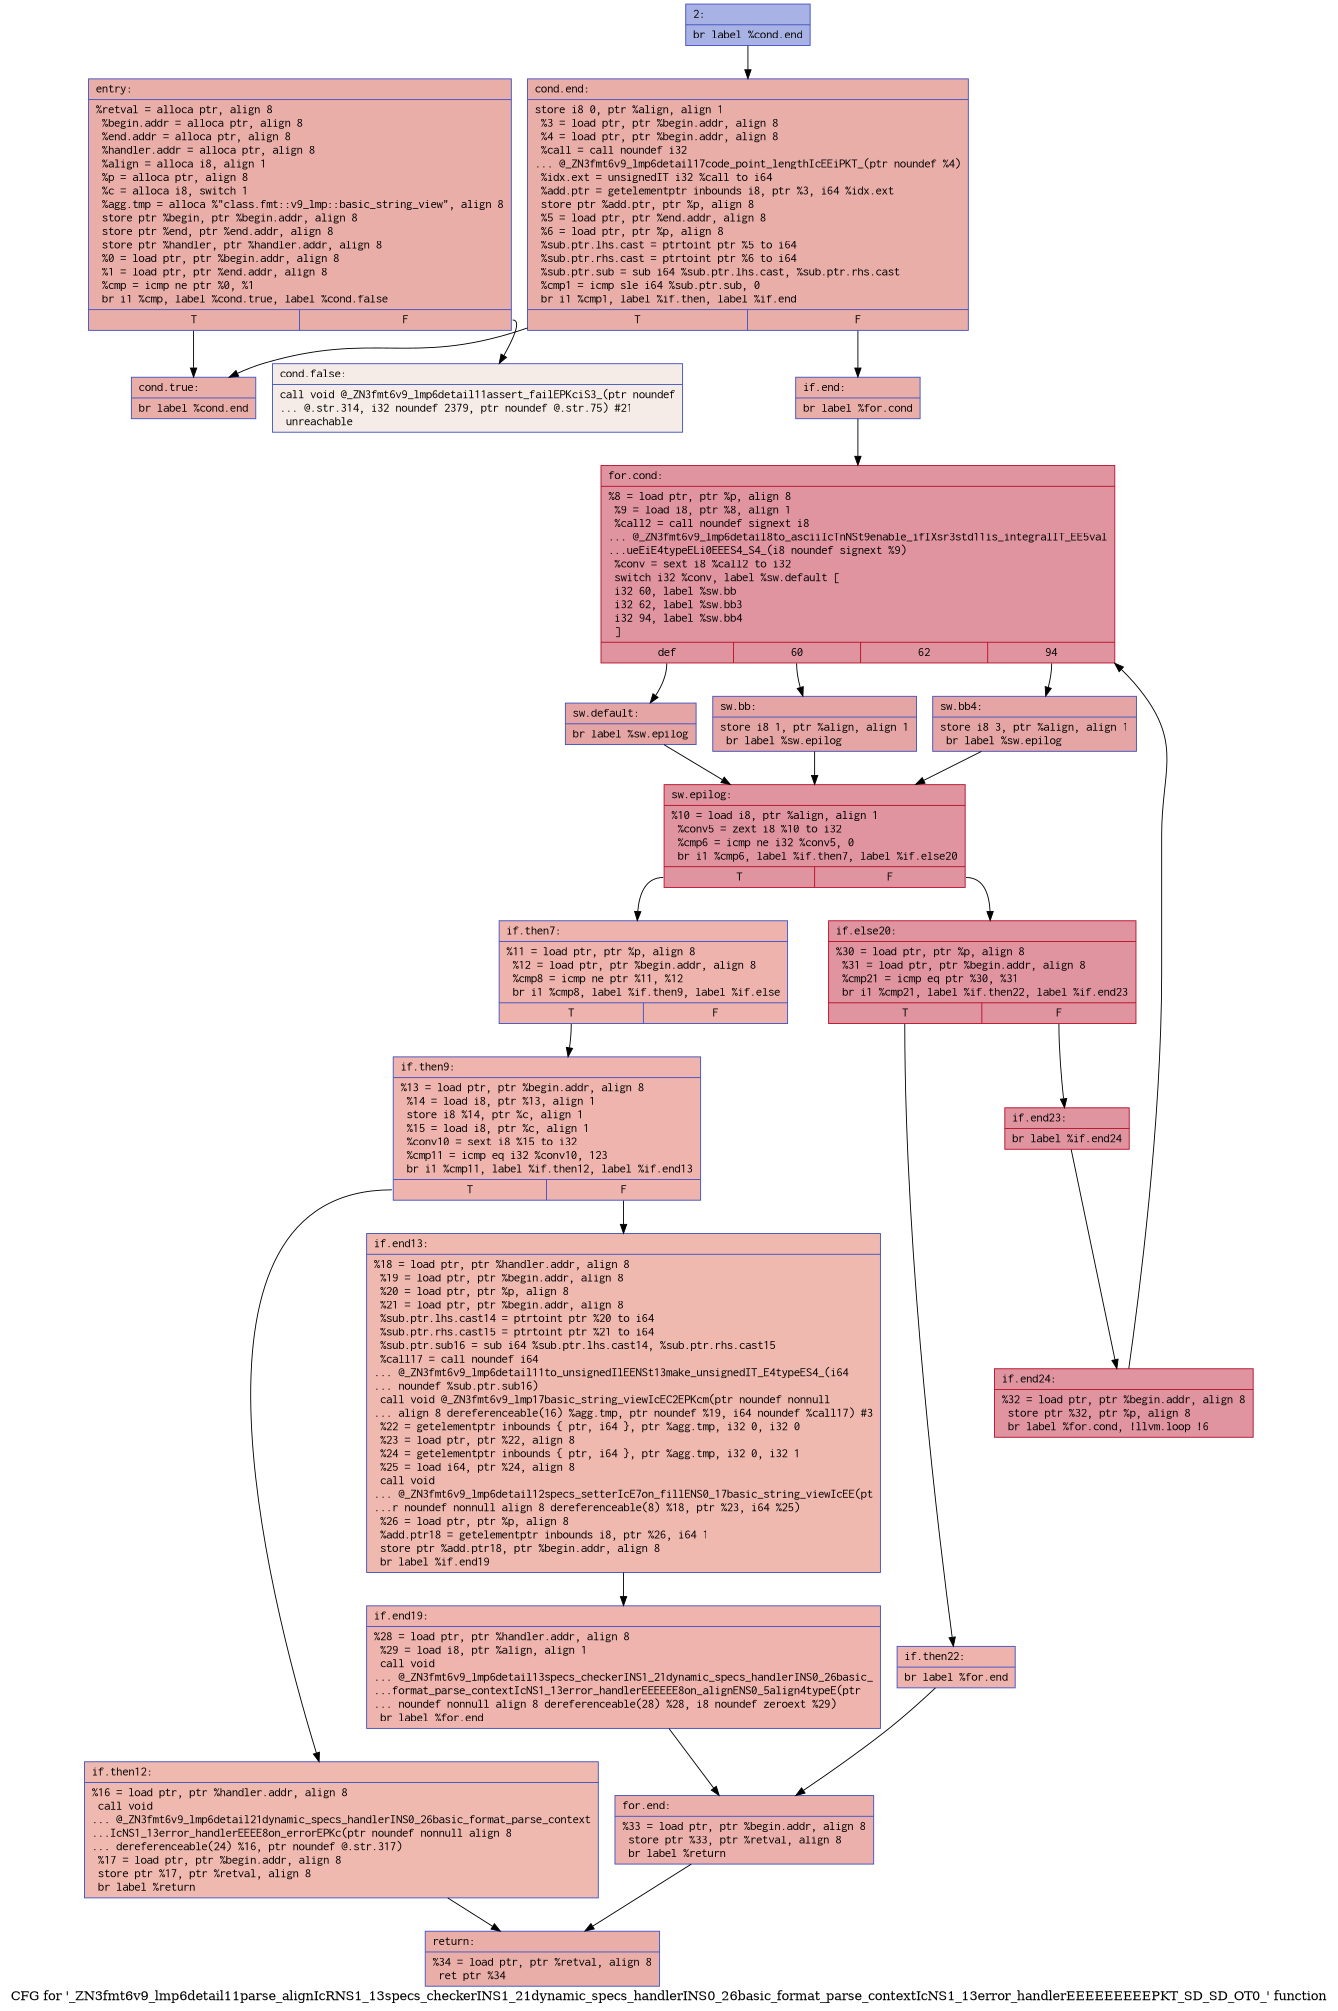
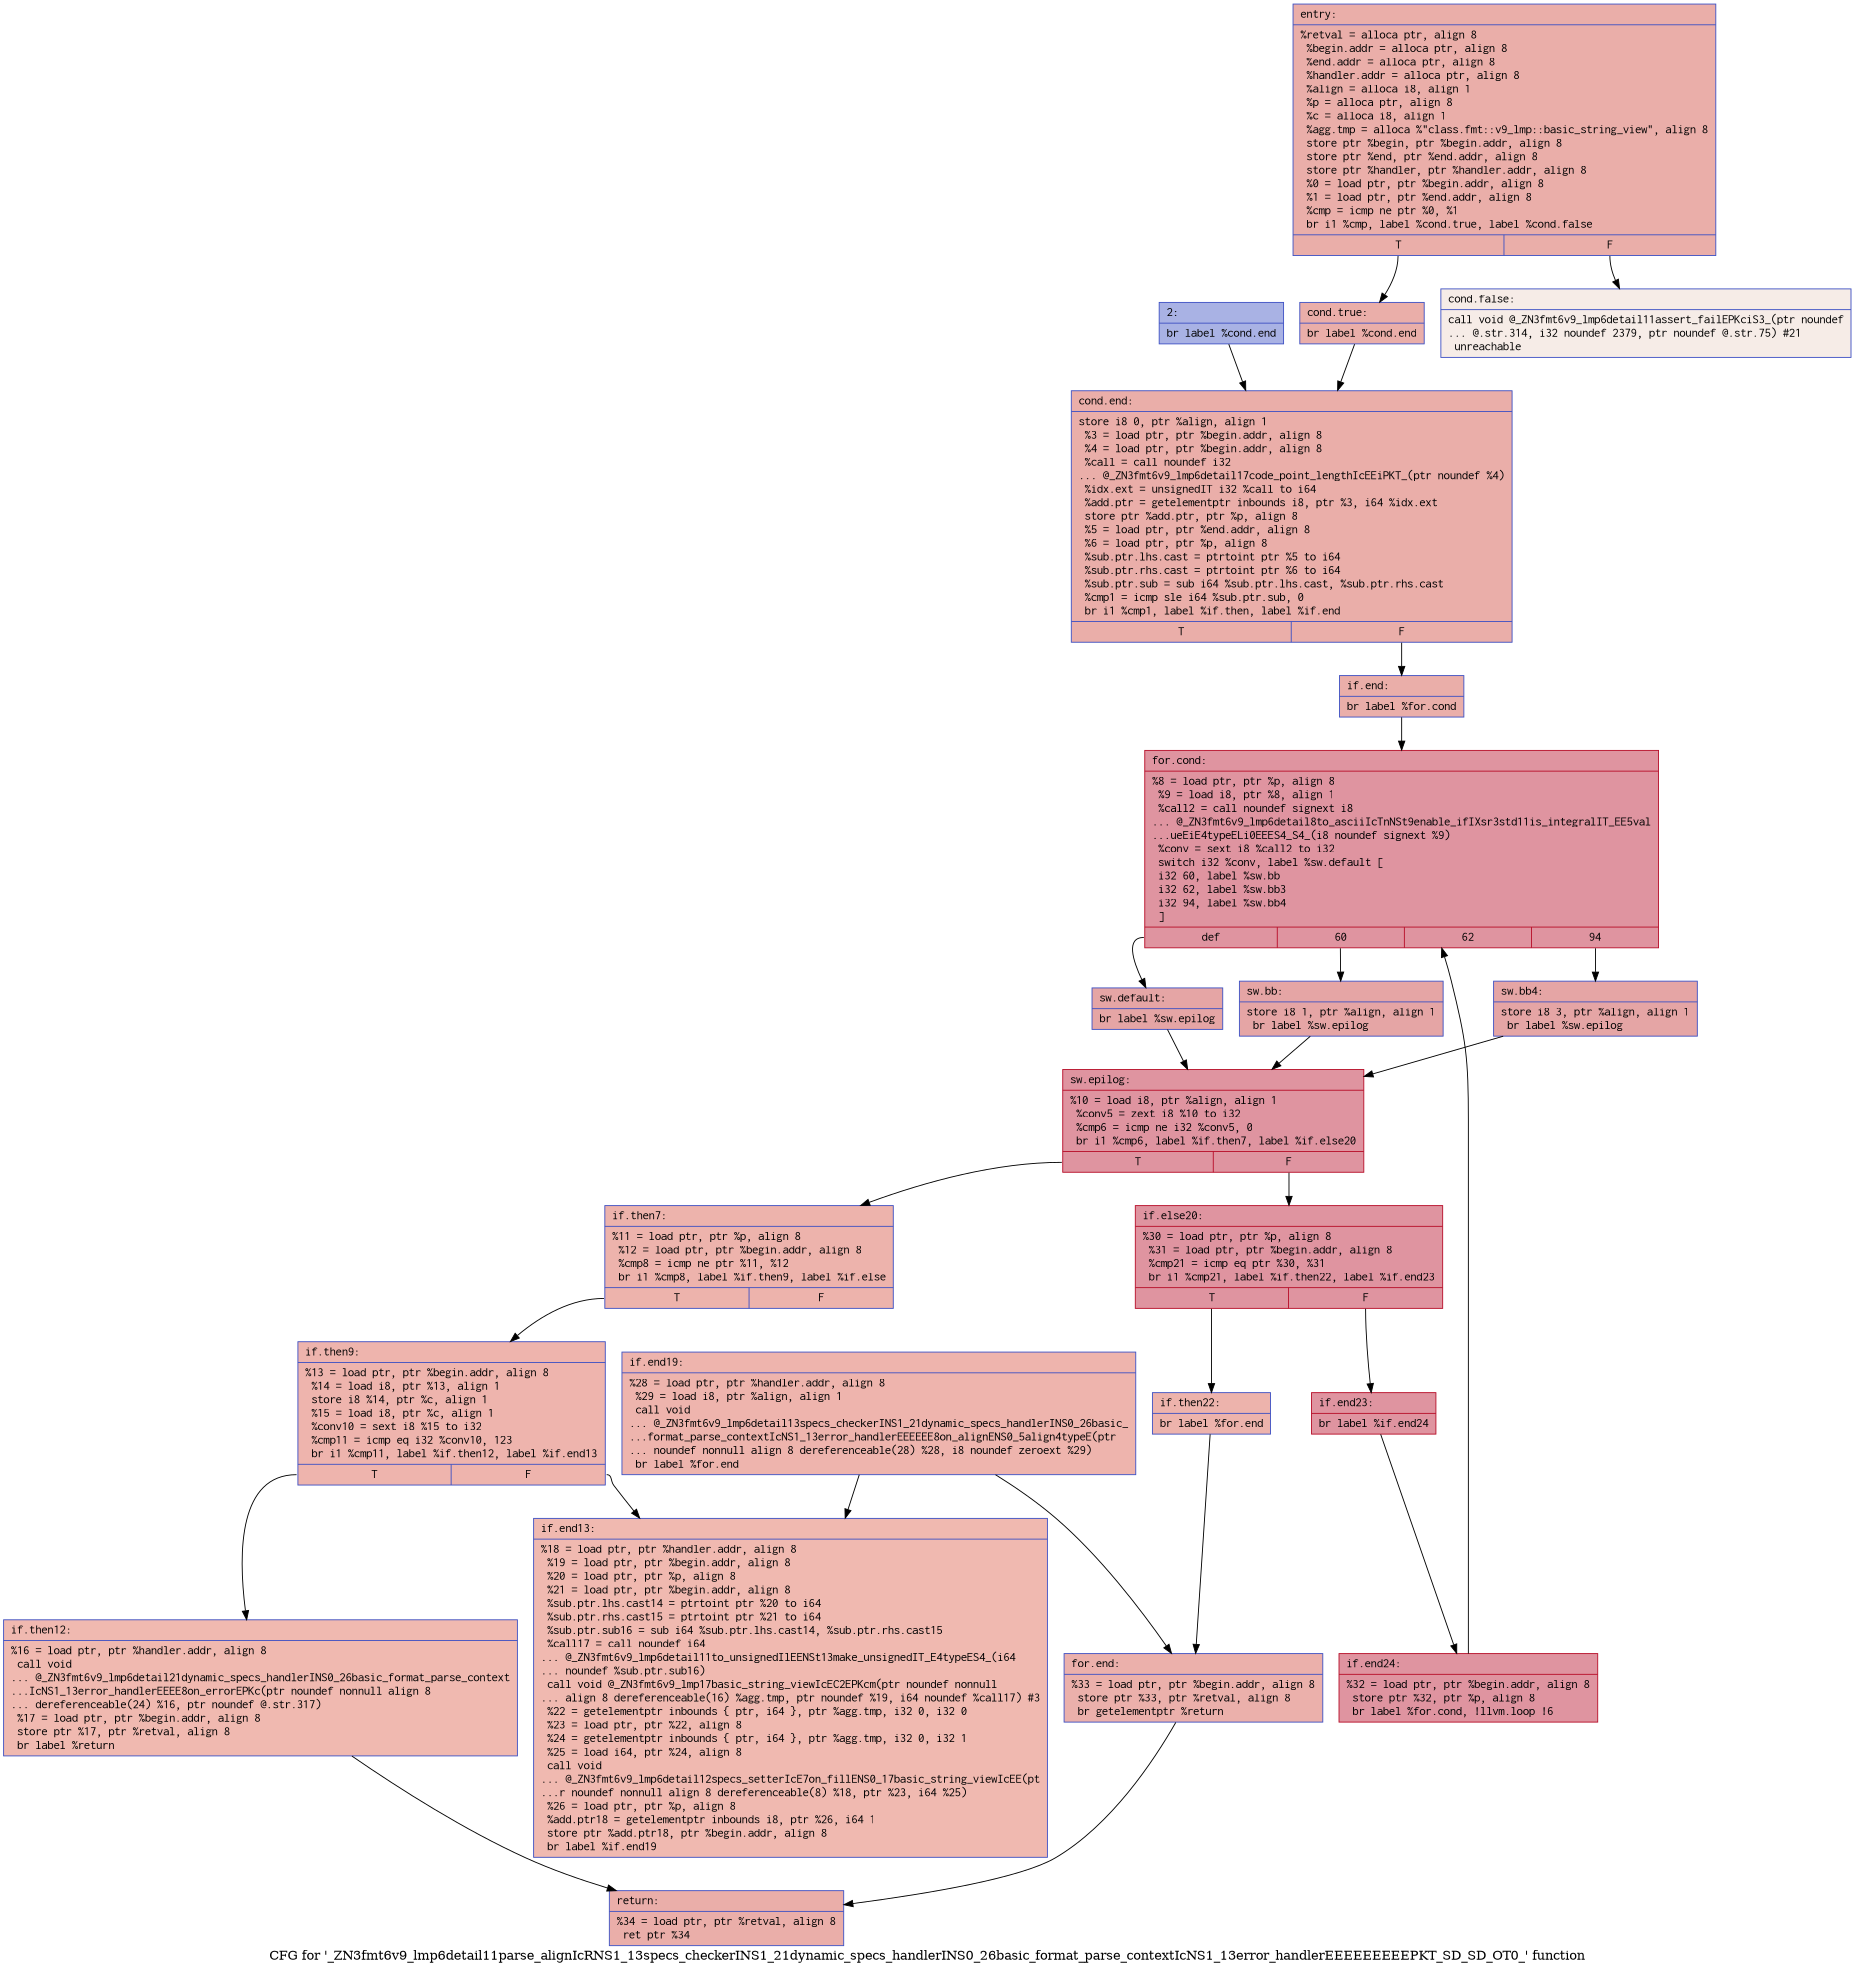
node "entry:": text "%c = alloca i8, switch 1" -> "%c = alloca i8, align 1"
edge "cond.end:" -> "cond.true:": reversed
edge "if.end13:" -> "if.end19:": reversed
node "for.end:": text "br label %return" -> "br getelementptr %return"
